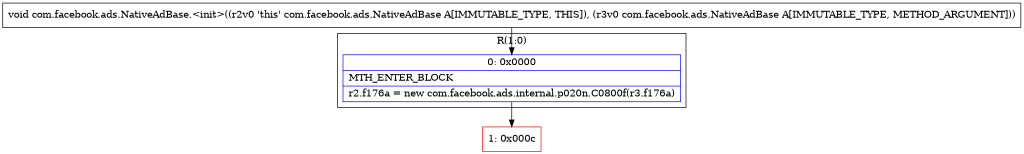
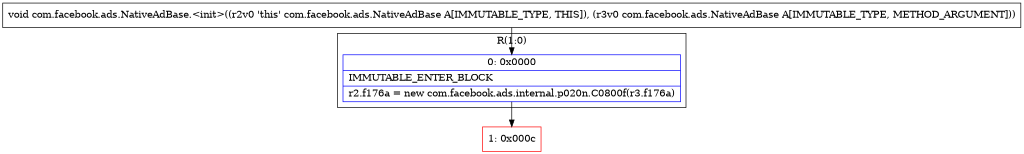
node "0: 0x0000": text "MTH_ENTER_BLOCK" -> "IMMUTABLE_ENTER_BLOCK"
